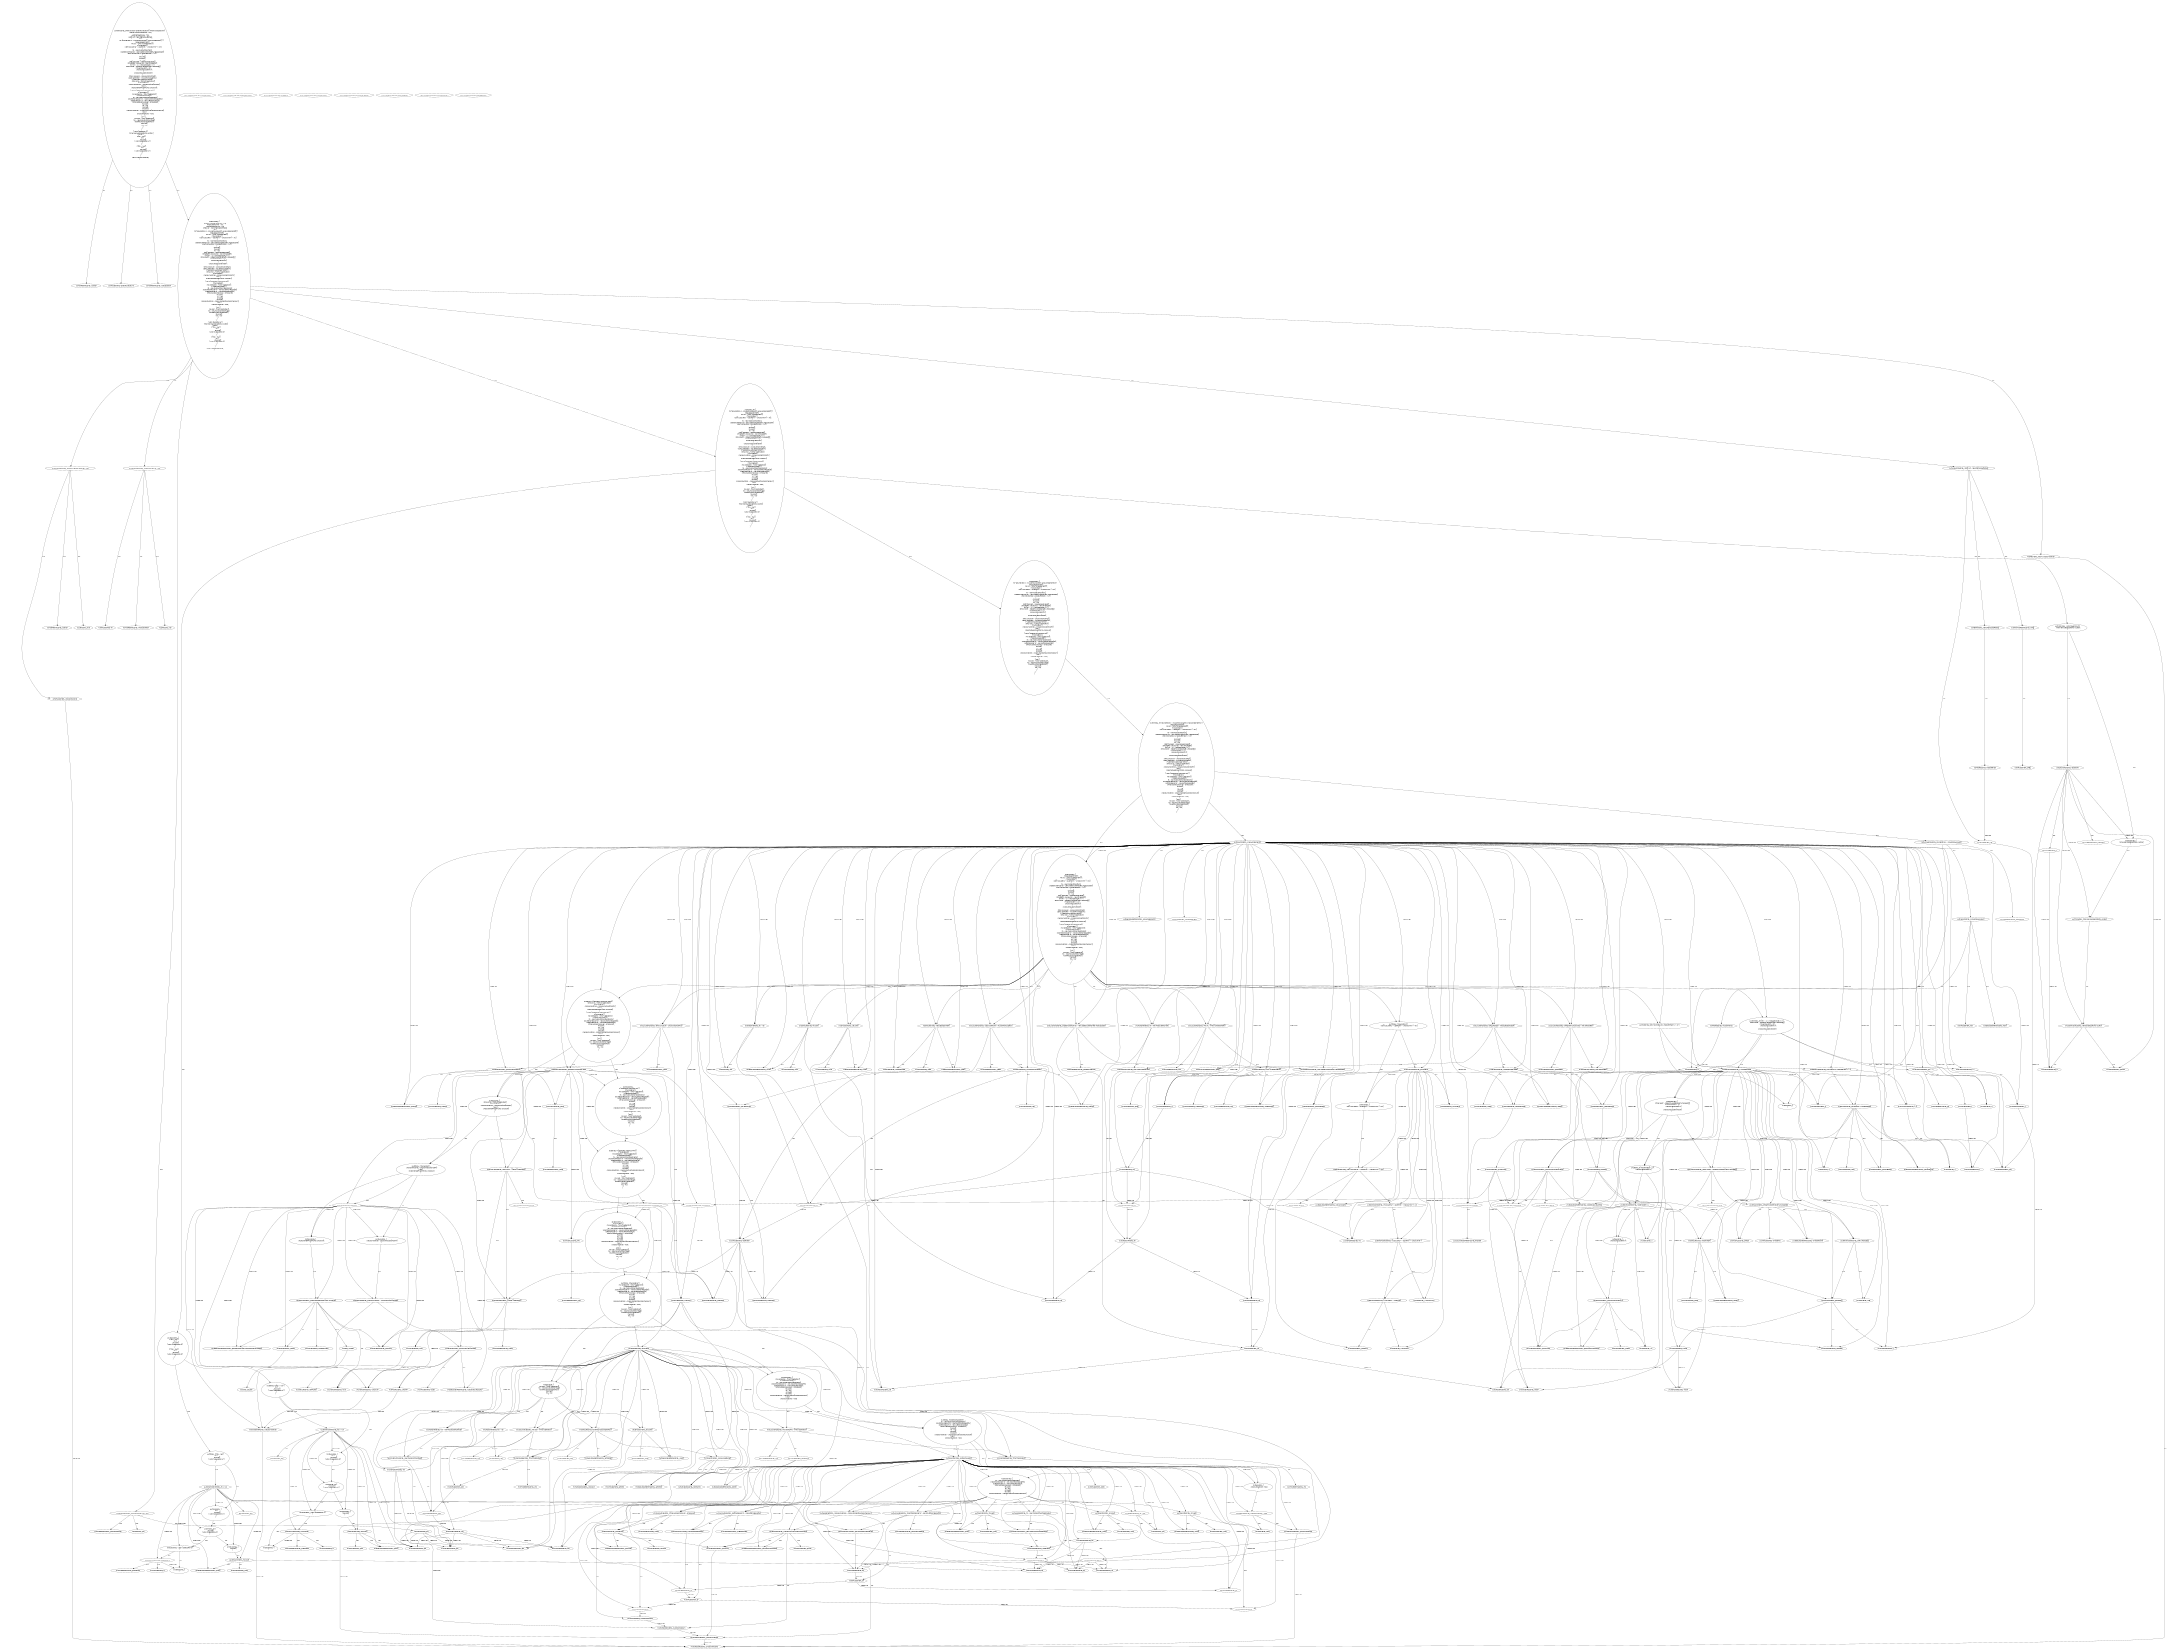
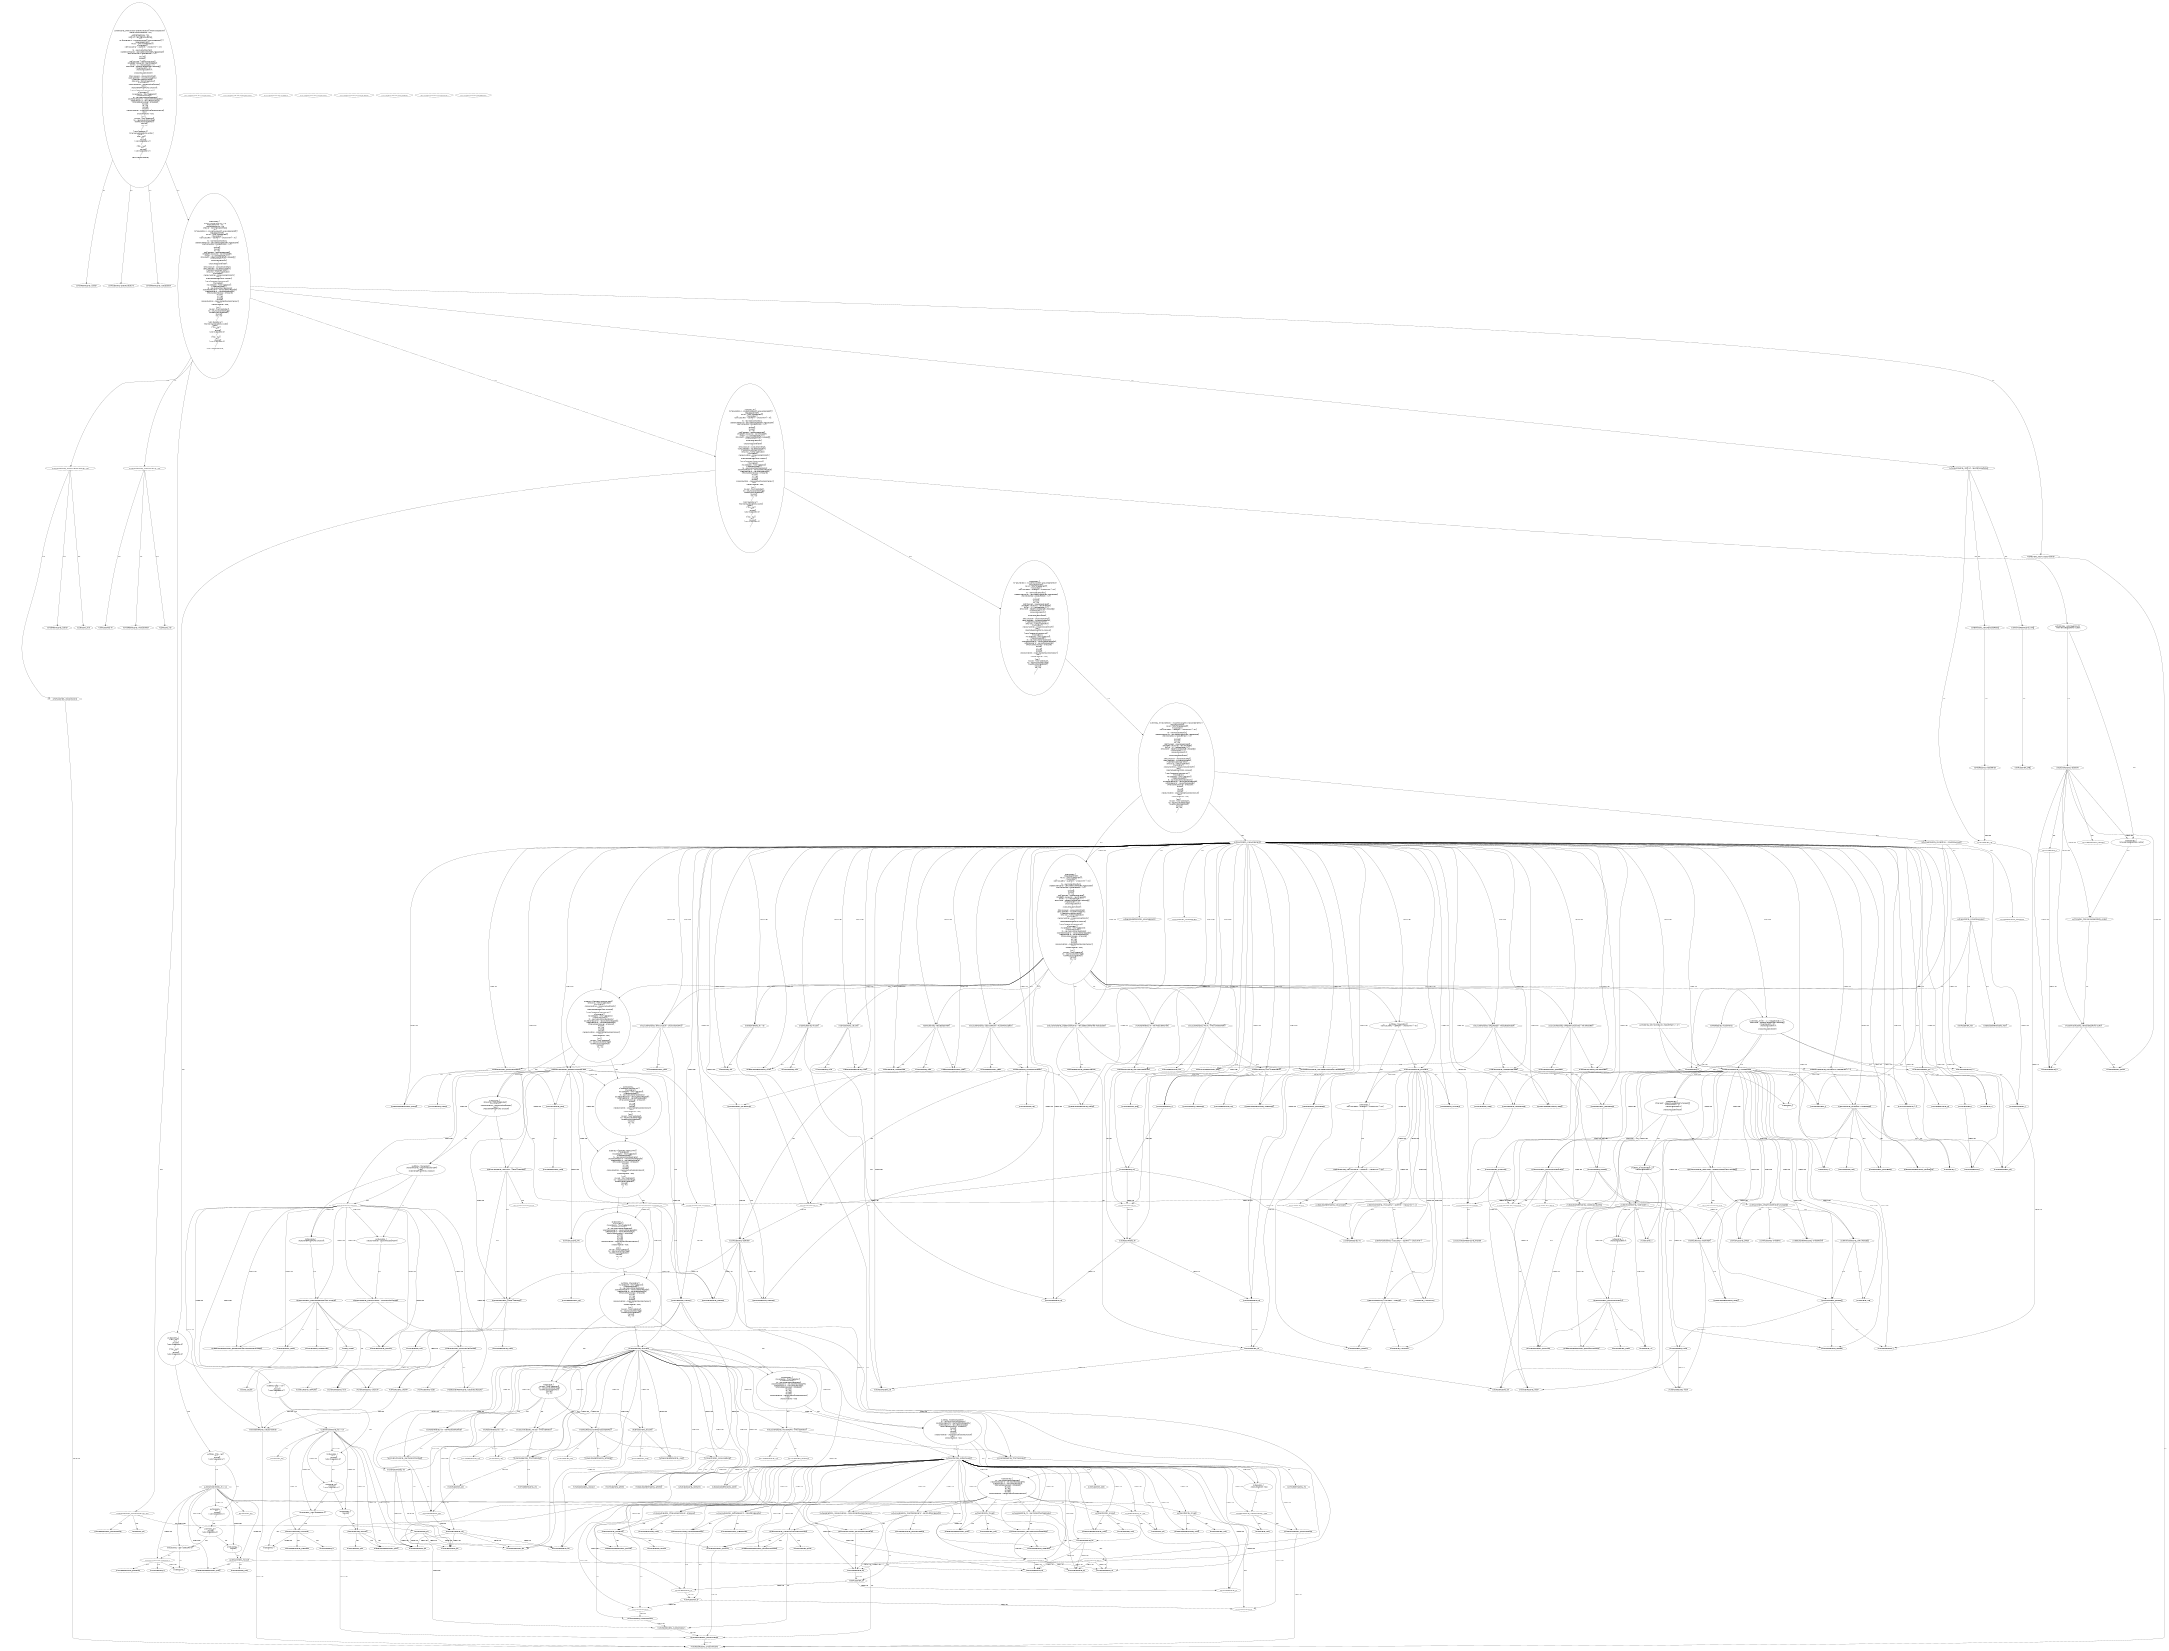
node "24:CtVirtualElement@length": removed
edge "42:CtVariableReadImpl@existingFile" -> "42:CtVariableWriteImpl@fis": now "42:CtConstructorCallImpl@new FileInputStream(existingFile)" -> "42:CtVariableWriteImpl@fis"
